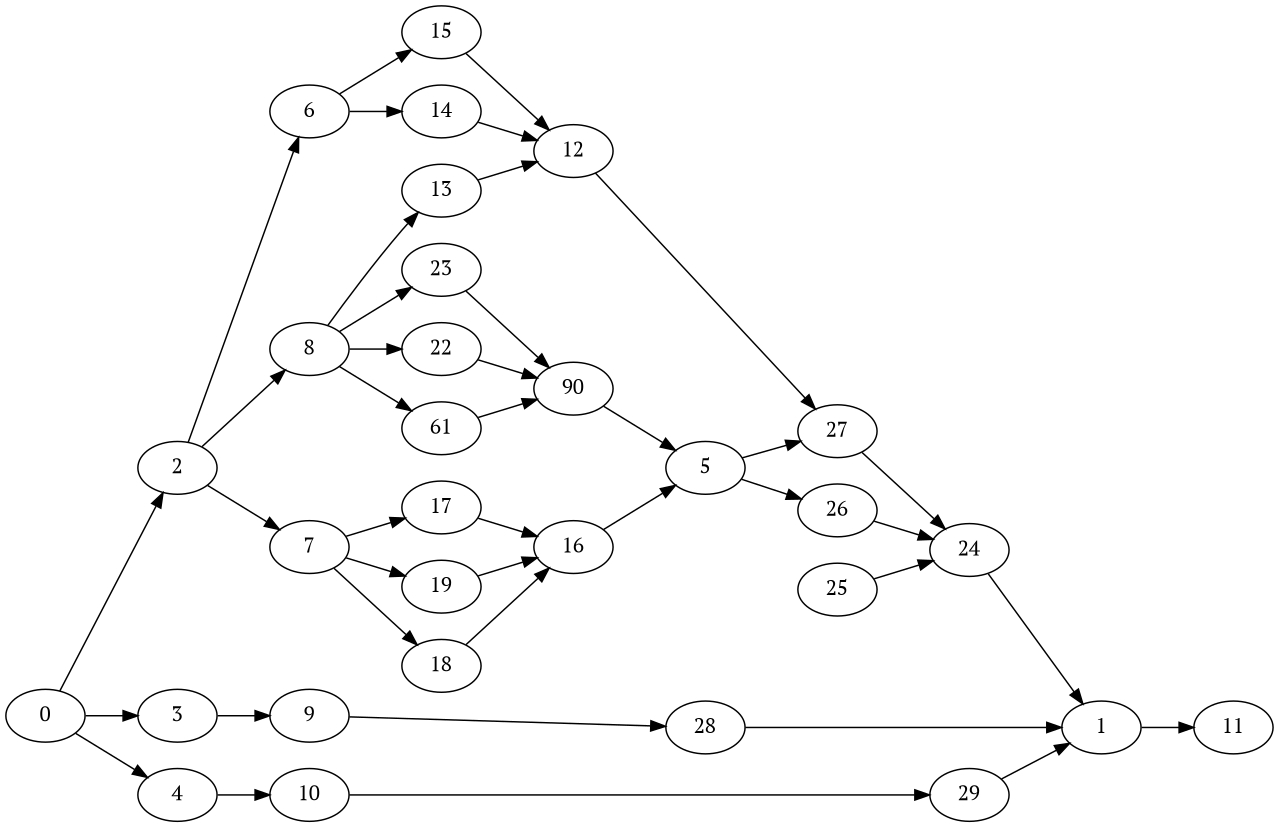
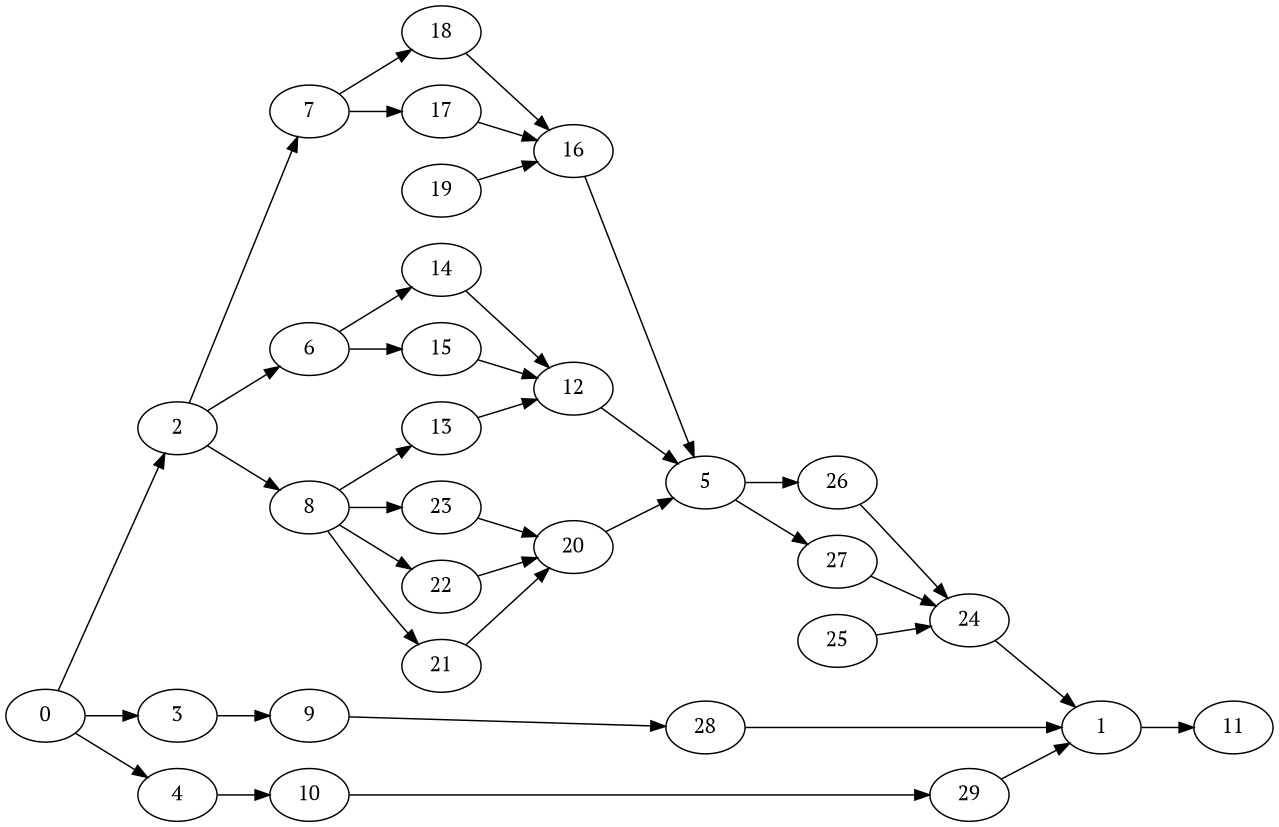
edge "12" -> "27": now "12" -> "5"
node "90": label "90" -> "20"
node "61": label "61" -> "21"
edge "7" -> "19": removed
